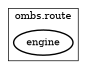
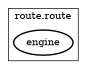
cluster "ombs.route": label "ombs.route" -> "route.route"
